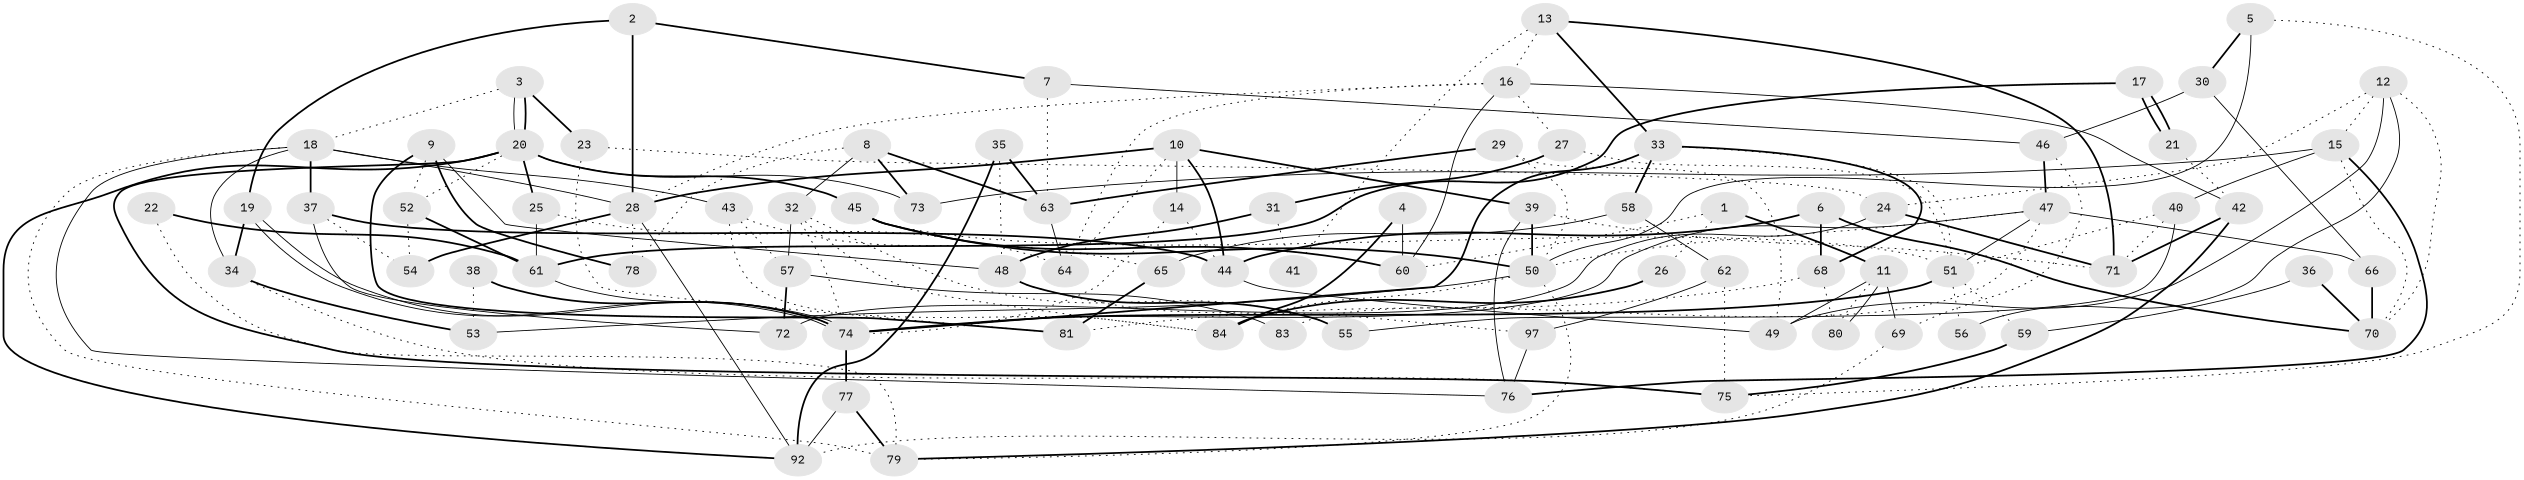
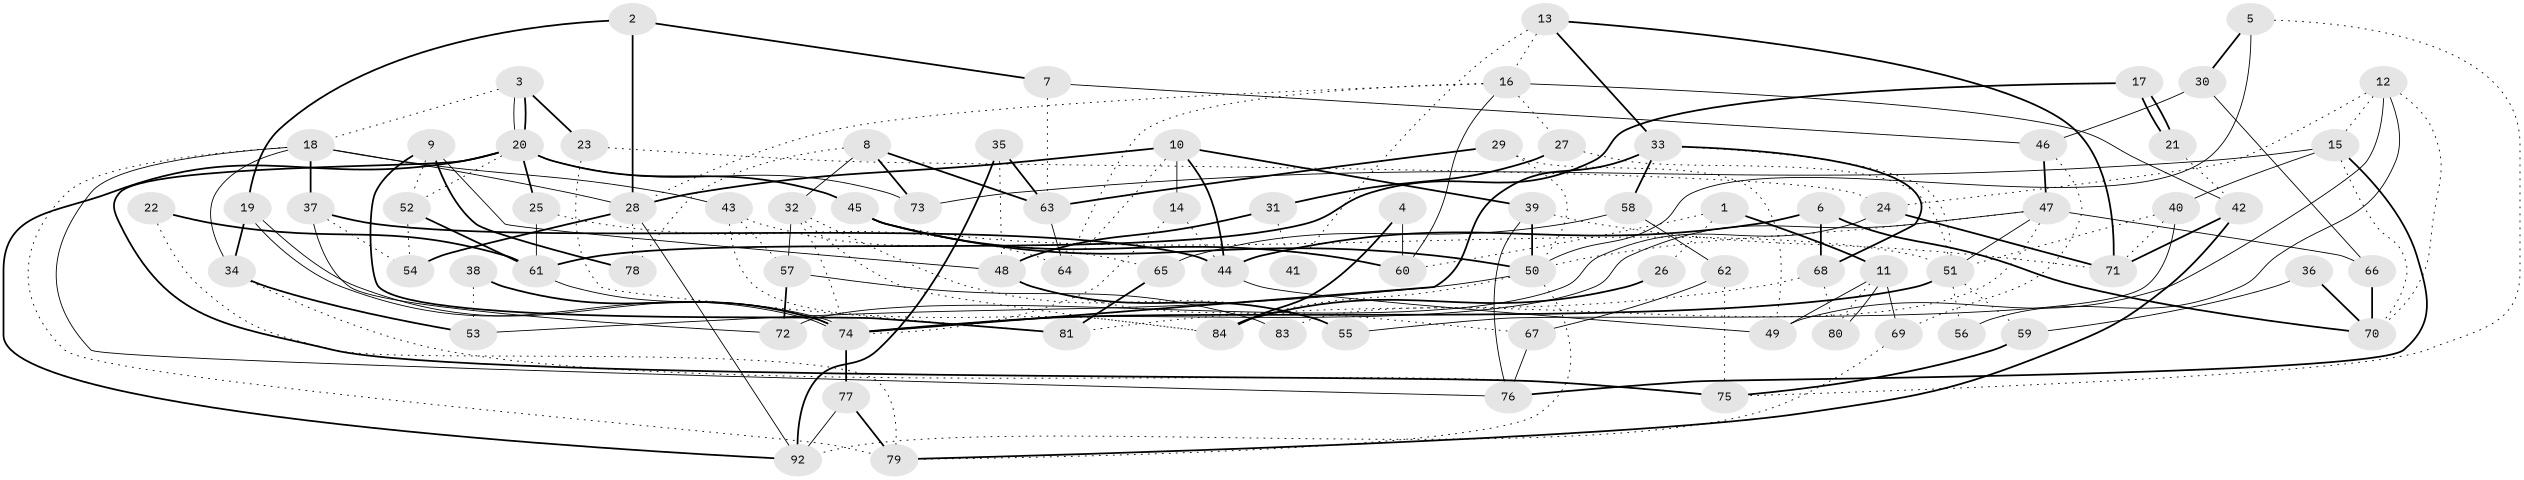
node "97": label "97" -> "67"
